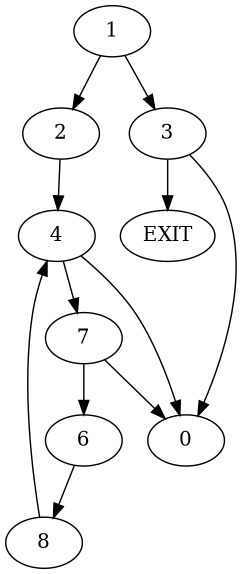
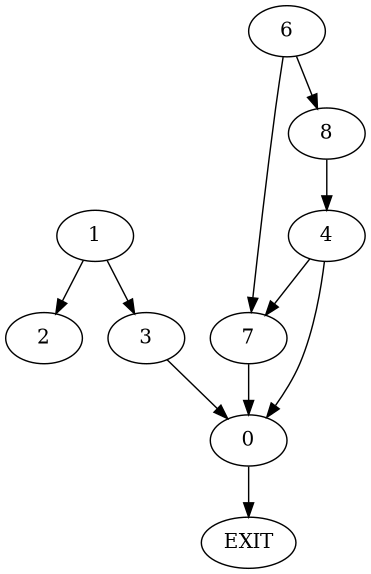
edge "2" -> "4": removed
edge "3" -> "EXIT": now "0" -> "EXIT"
edge "7" -> "6": reversed
